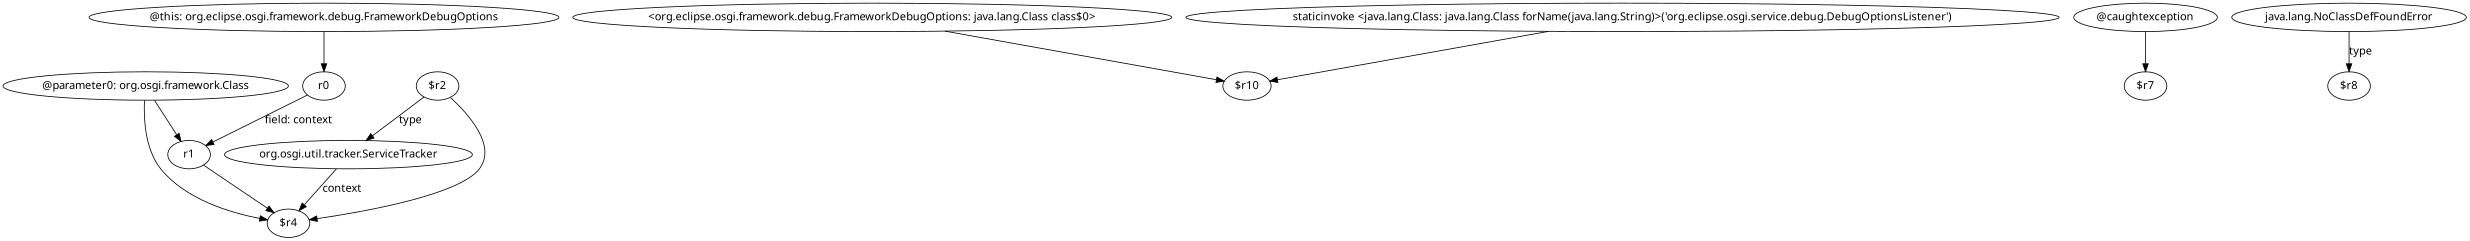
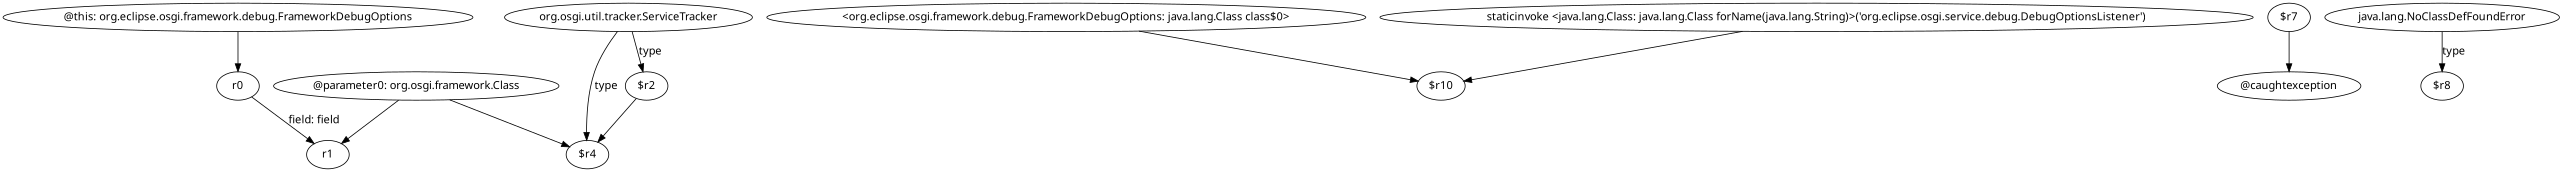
edge "@caughtexception" -> "$r7": reversed
edge "$r2" -> "org.osgi.util.tracker.ServiceTracker": reversed
edge "r0" -> "r1": label "field: context" -> "field: field"
edge "r1" -> "$r4": removed
edge "org.osgi.util.tracker.ServiceTracker" -> "$r4": label "context" -> "type"
